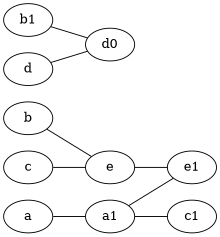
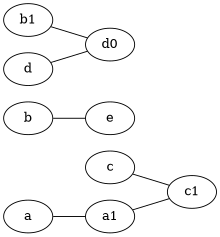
edge "c" -- "e": now "c" -- "c1"
node "e1": removed
